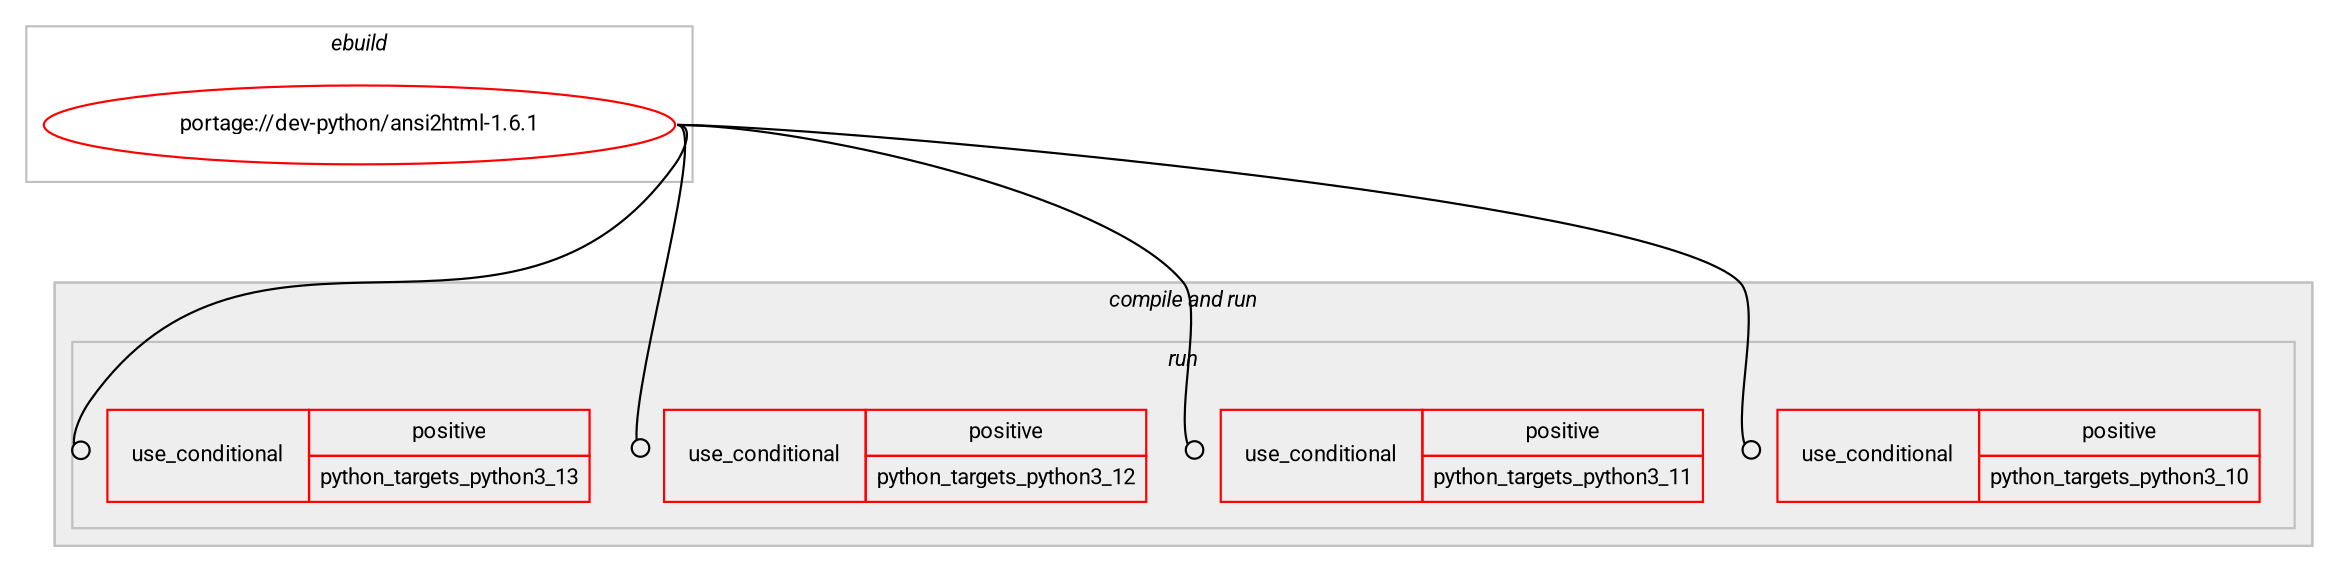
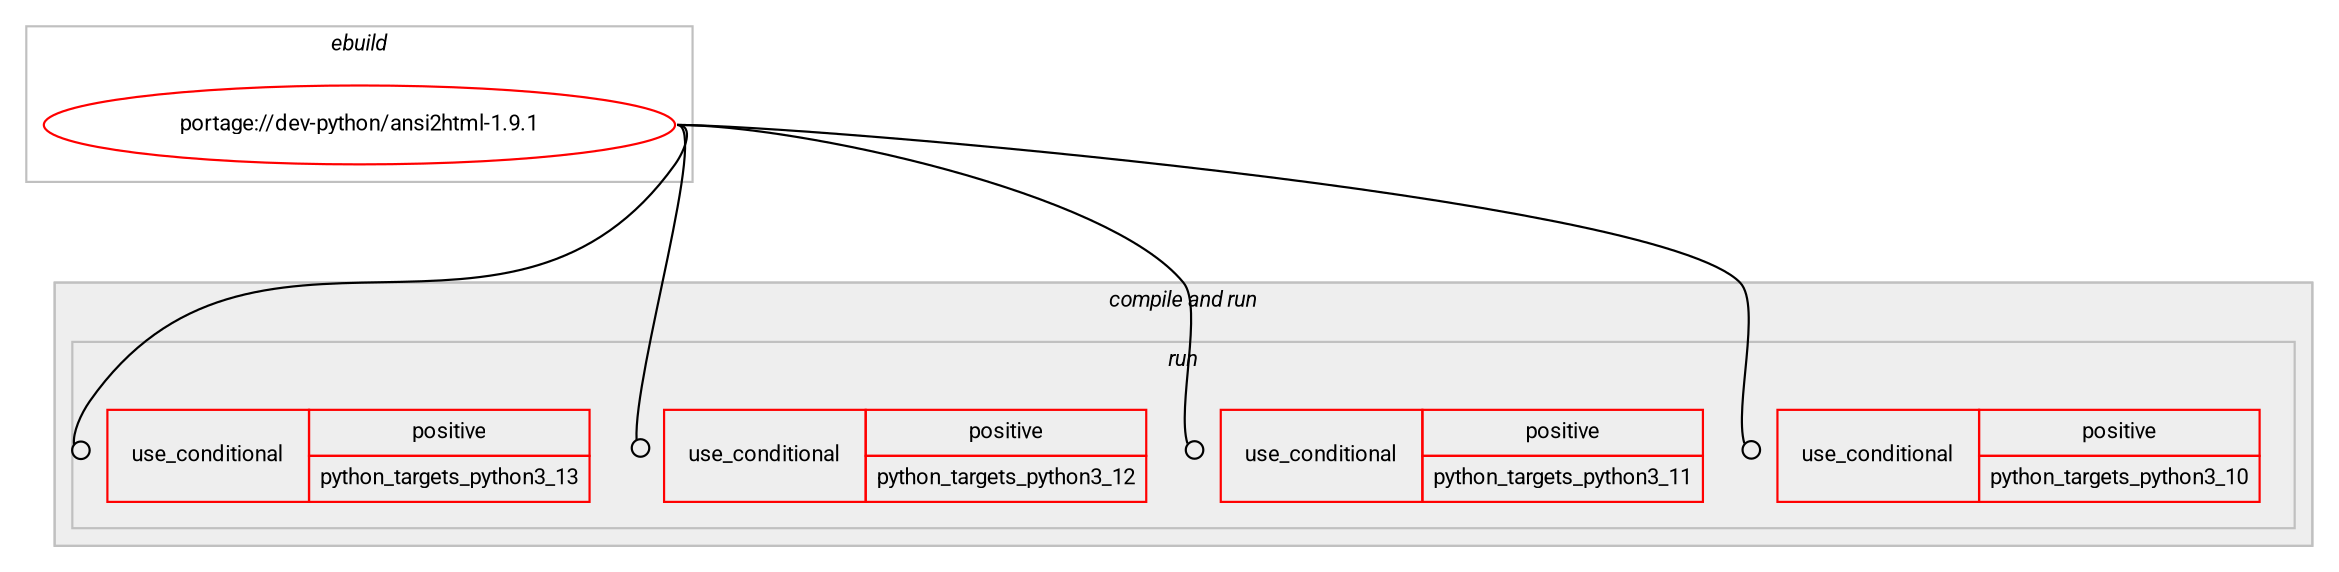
node "portage://dev-python/ansi2html-1.6.1": label "portage://dev-python/ansi2html-1.6.1" -> "portage://dev-python/ansi2html-1.9.1"
